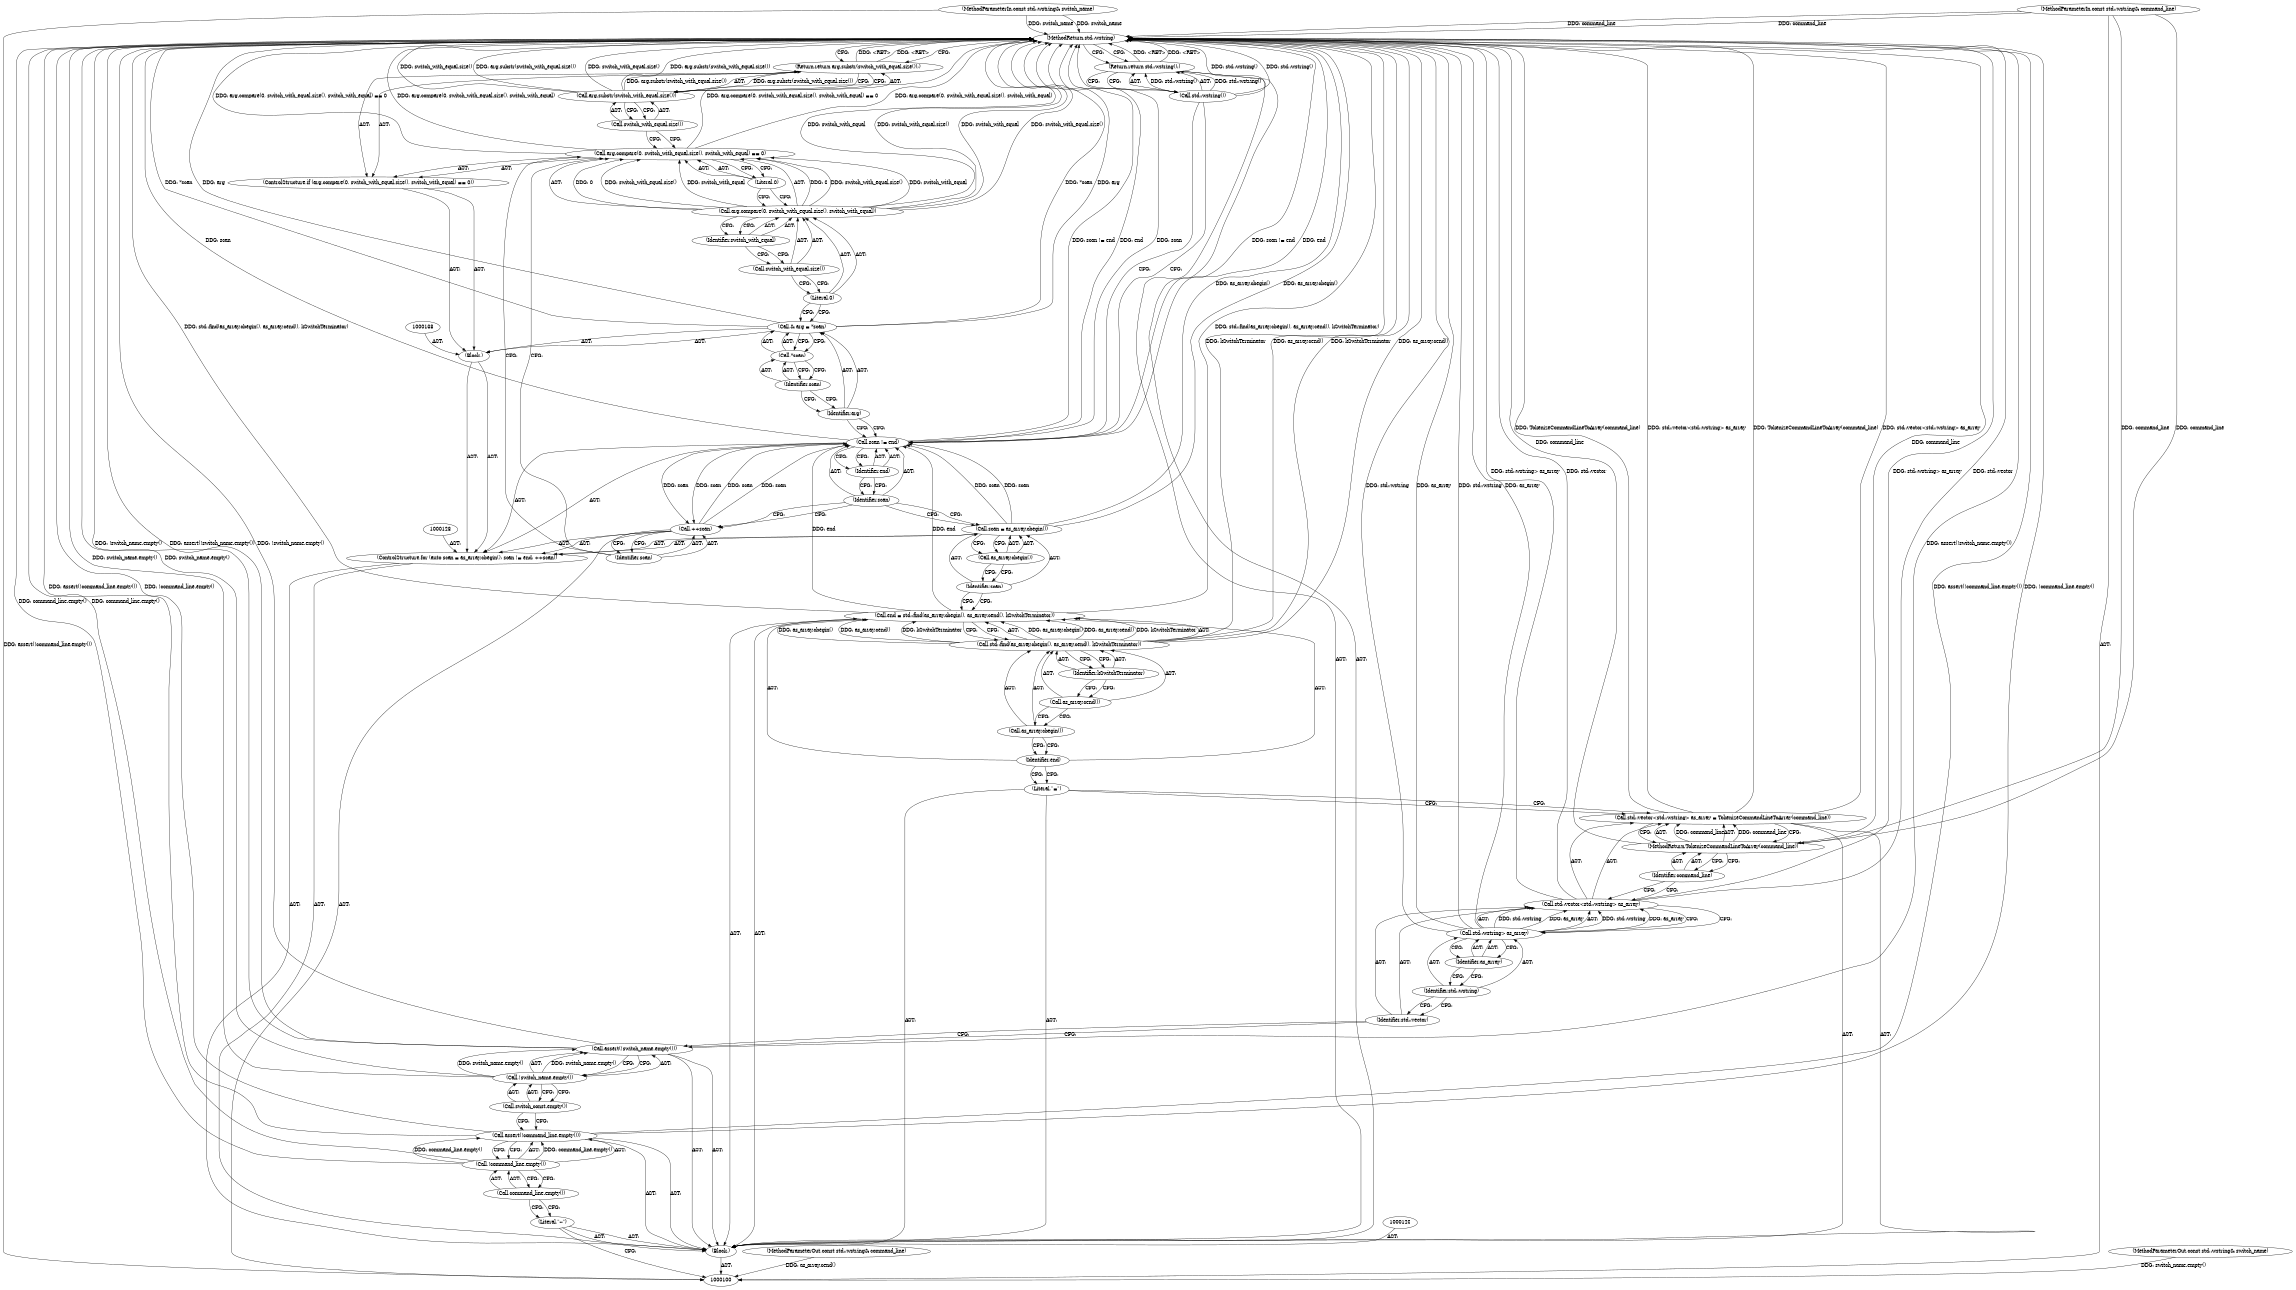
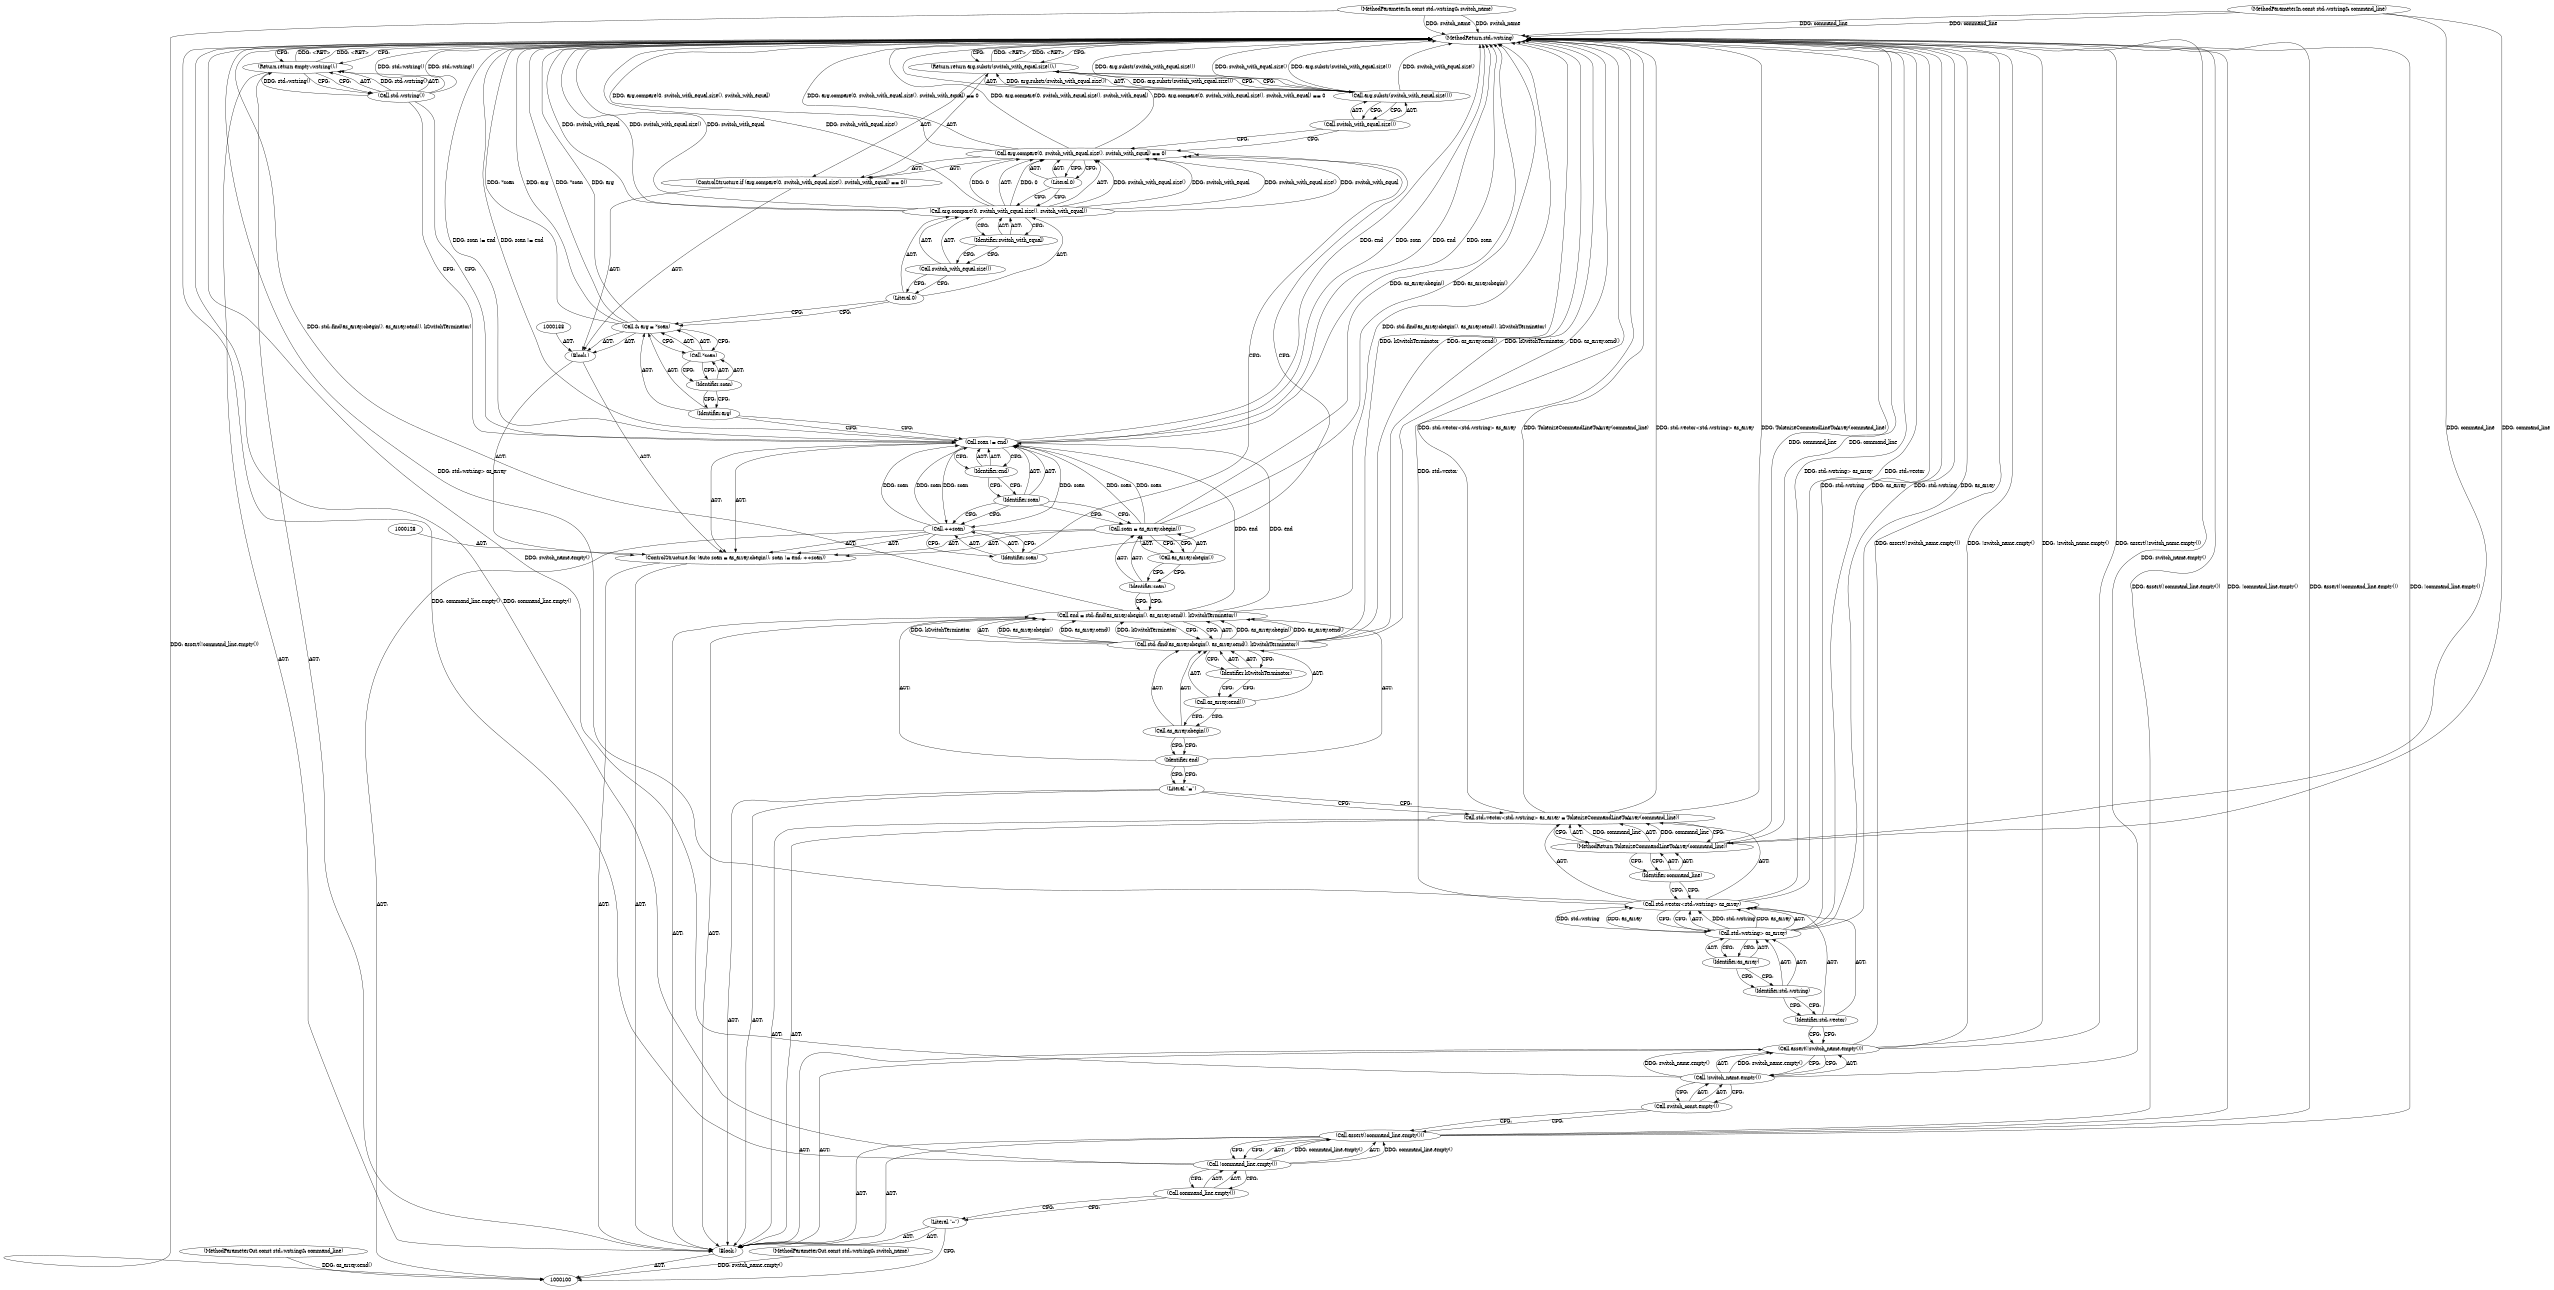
node "(Return,return std::wstring();)": label "(Return,return std::wstring();)" -> "(Return,return empty::wstring();)"
node "1000120": removed
edge "(MethodParameterIn,const std::wstring& command_line)" -> "1000100": removed, label "AST:"
